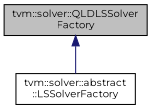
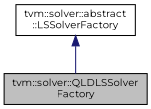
edge "tvm::solver::abstract ::LSSolverFactory" -> "tvm::solver::QLDLSSolver Factory": reversed
